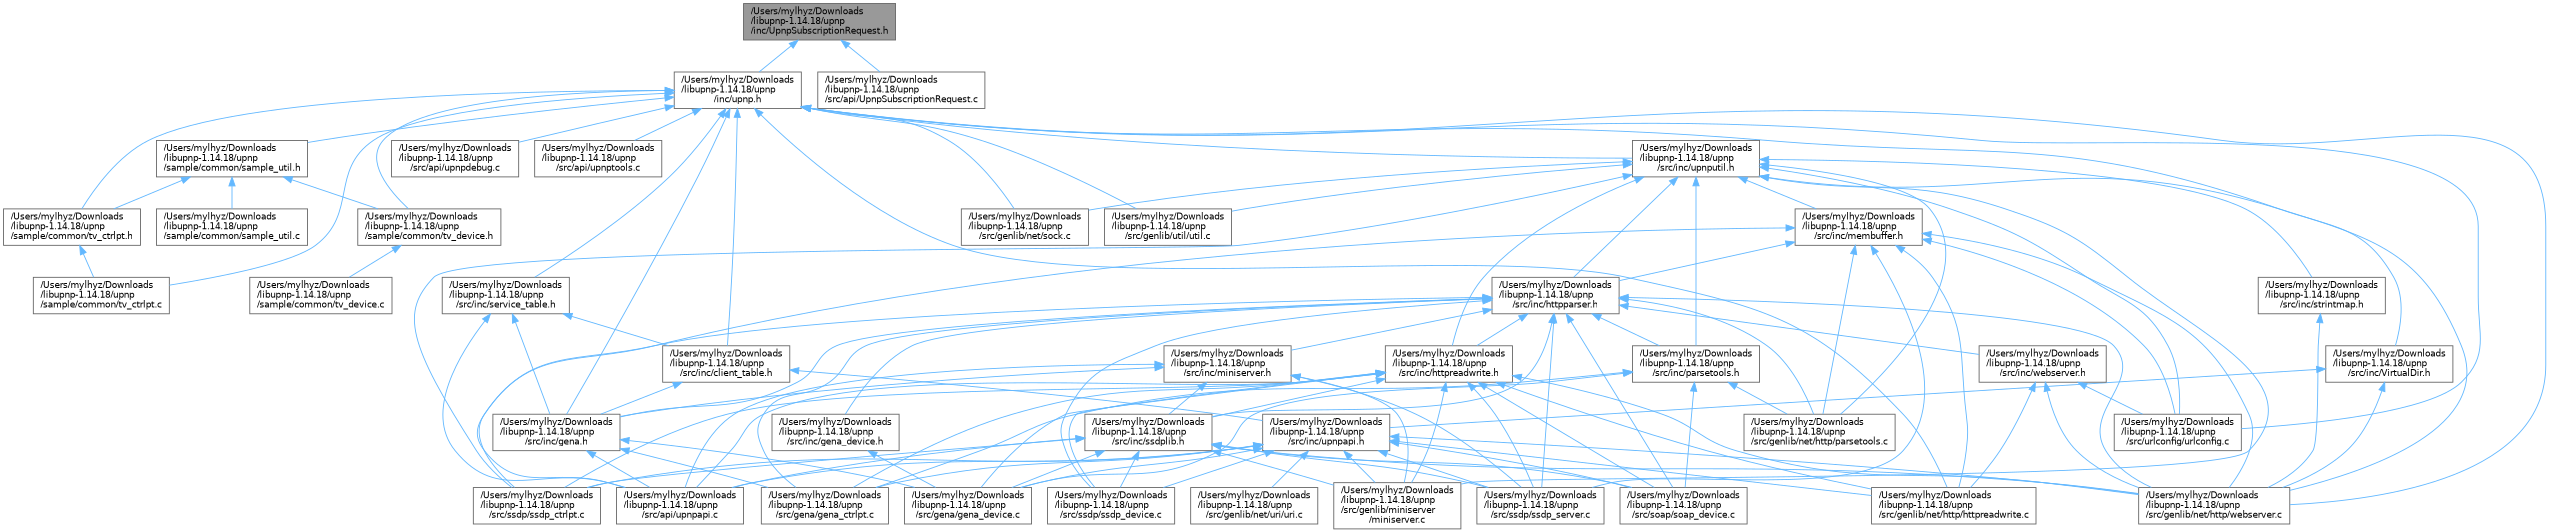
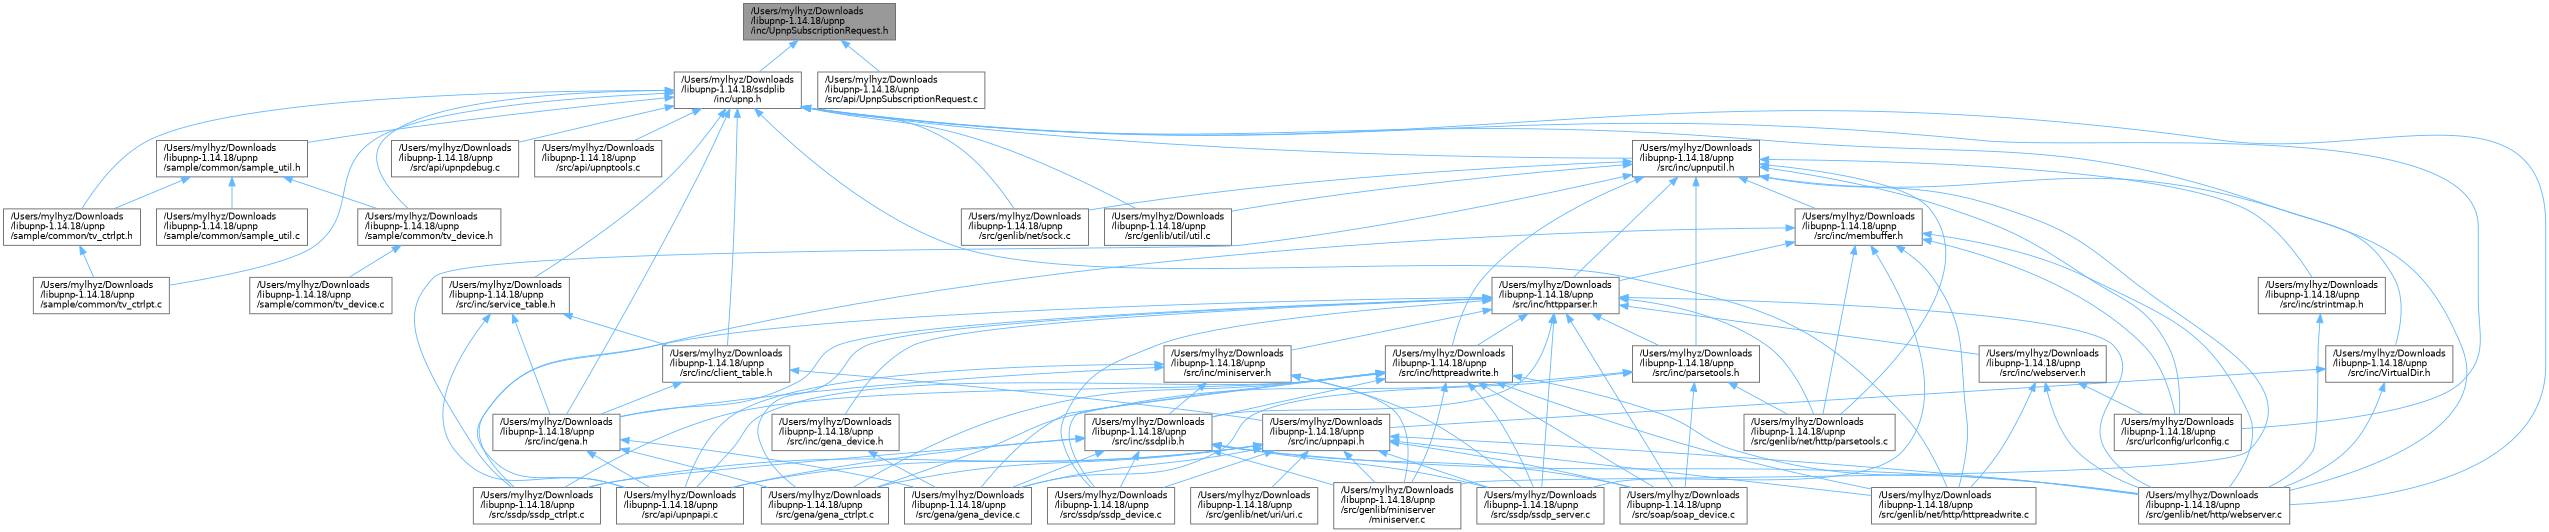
node "/Users/mylhyz/Downloads /libupnp-1.14.18/upnp /inc/upnp.h": label "/Users/mylhyz/Downloads /libupnp-1.14.18/upnp /inc/upnp.h" -> "/Users/mylhyz/Downloads /libupnp-1.14.18/ssdplib /inc/upnp.h"
